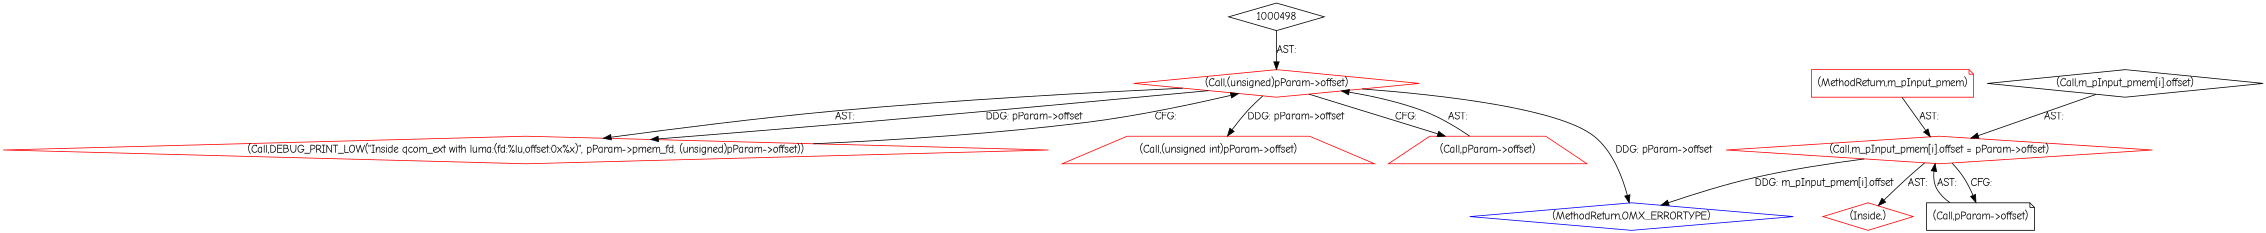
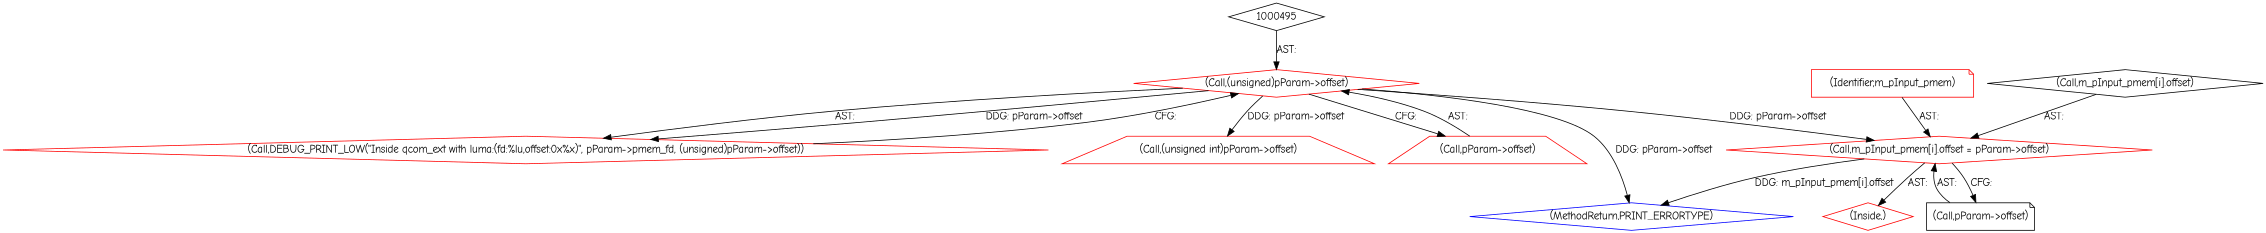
node "1000498": label "1000498" -> "1000495"
node "(MethodReturn,m_pInput_pmem)": label "(MethodReturn,m_pInput_pmem)" -> "(Identifier,m_pInput_pmem)"
edge "(Call,(unsigned)pParam->offset)" -> "(Call,m_pInput_pmem[i].offset = pParam->offset)": added, label "DDG: pParam->offset"
node "(MethodReturn,OMX_ERRORTYPE)": label "(MethodReturn,OMX_ERRORTYPE)" -> "(MethodReturn,PRINT_ERRORTYPE)"
